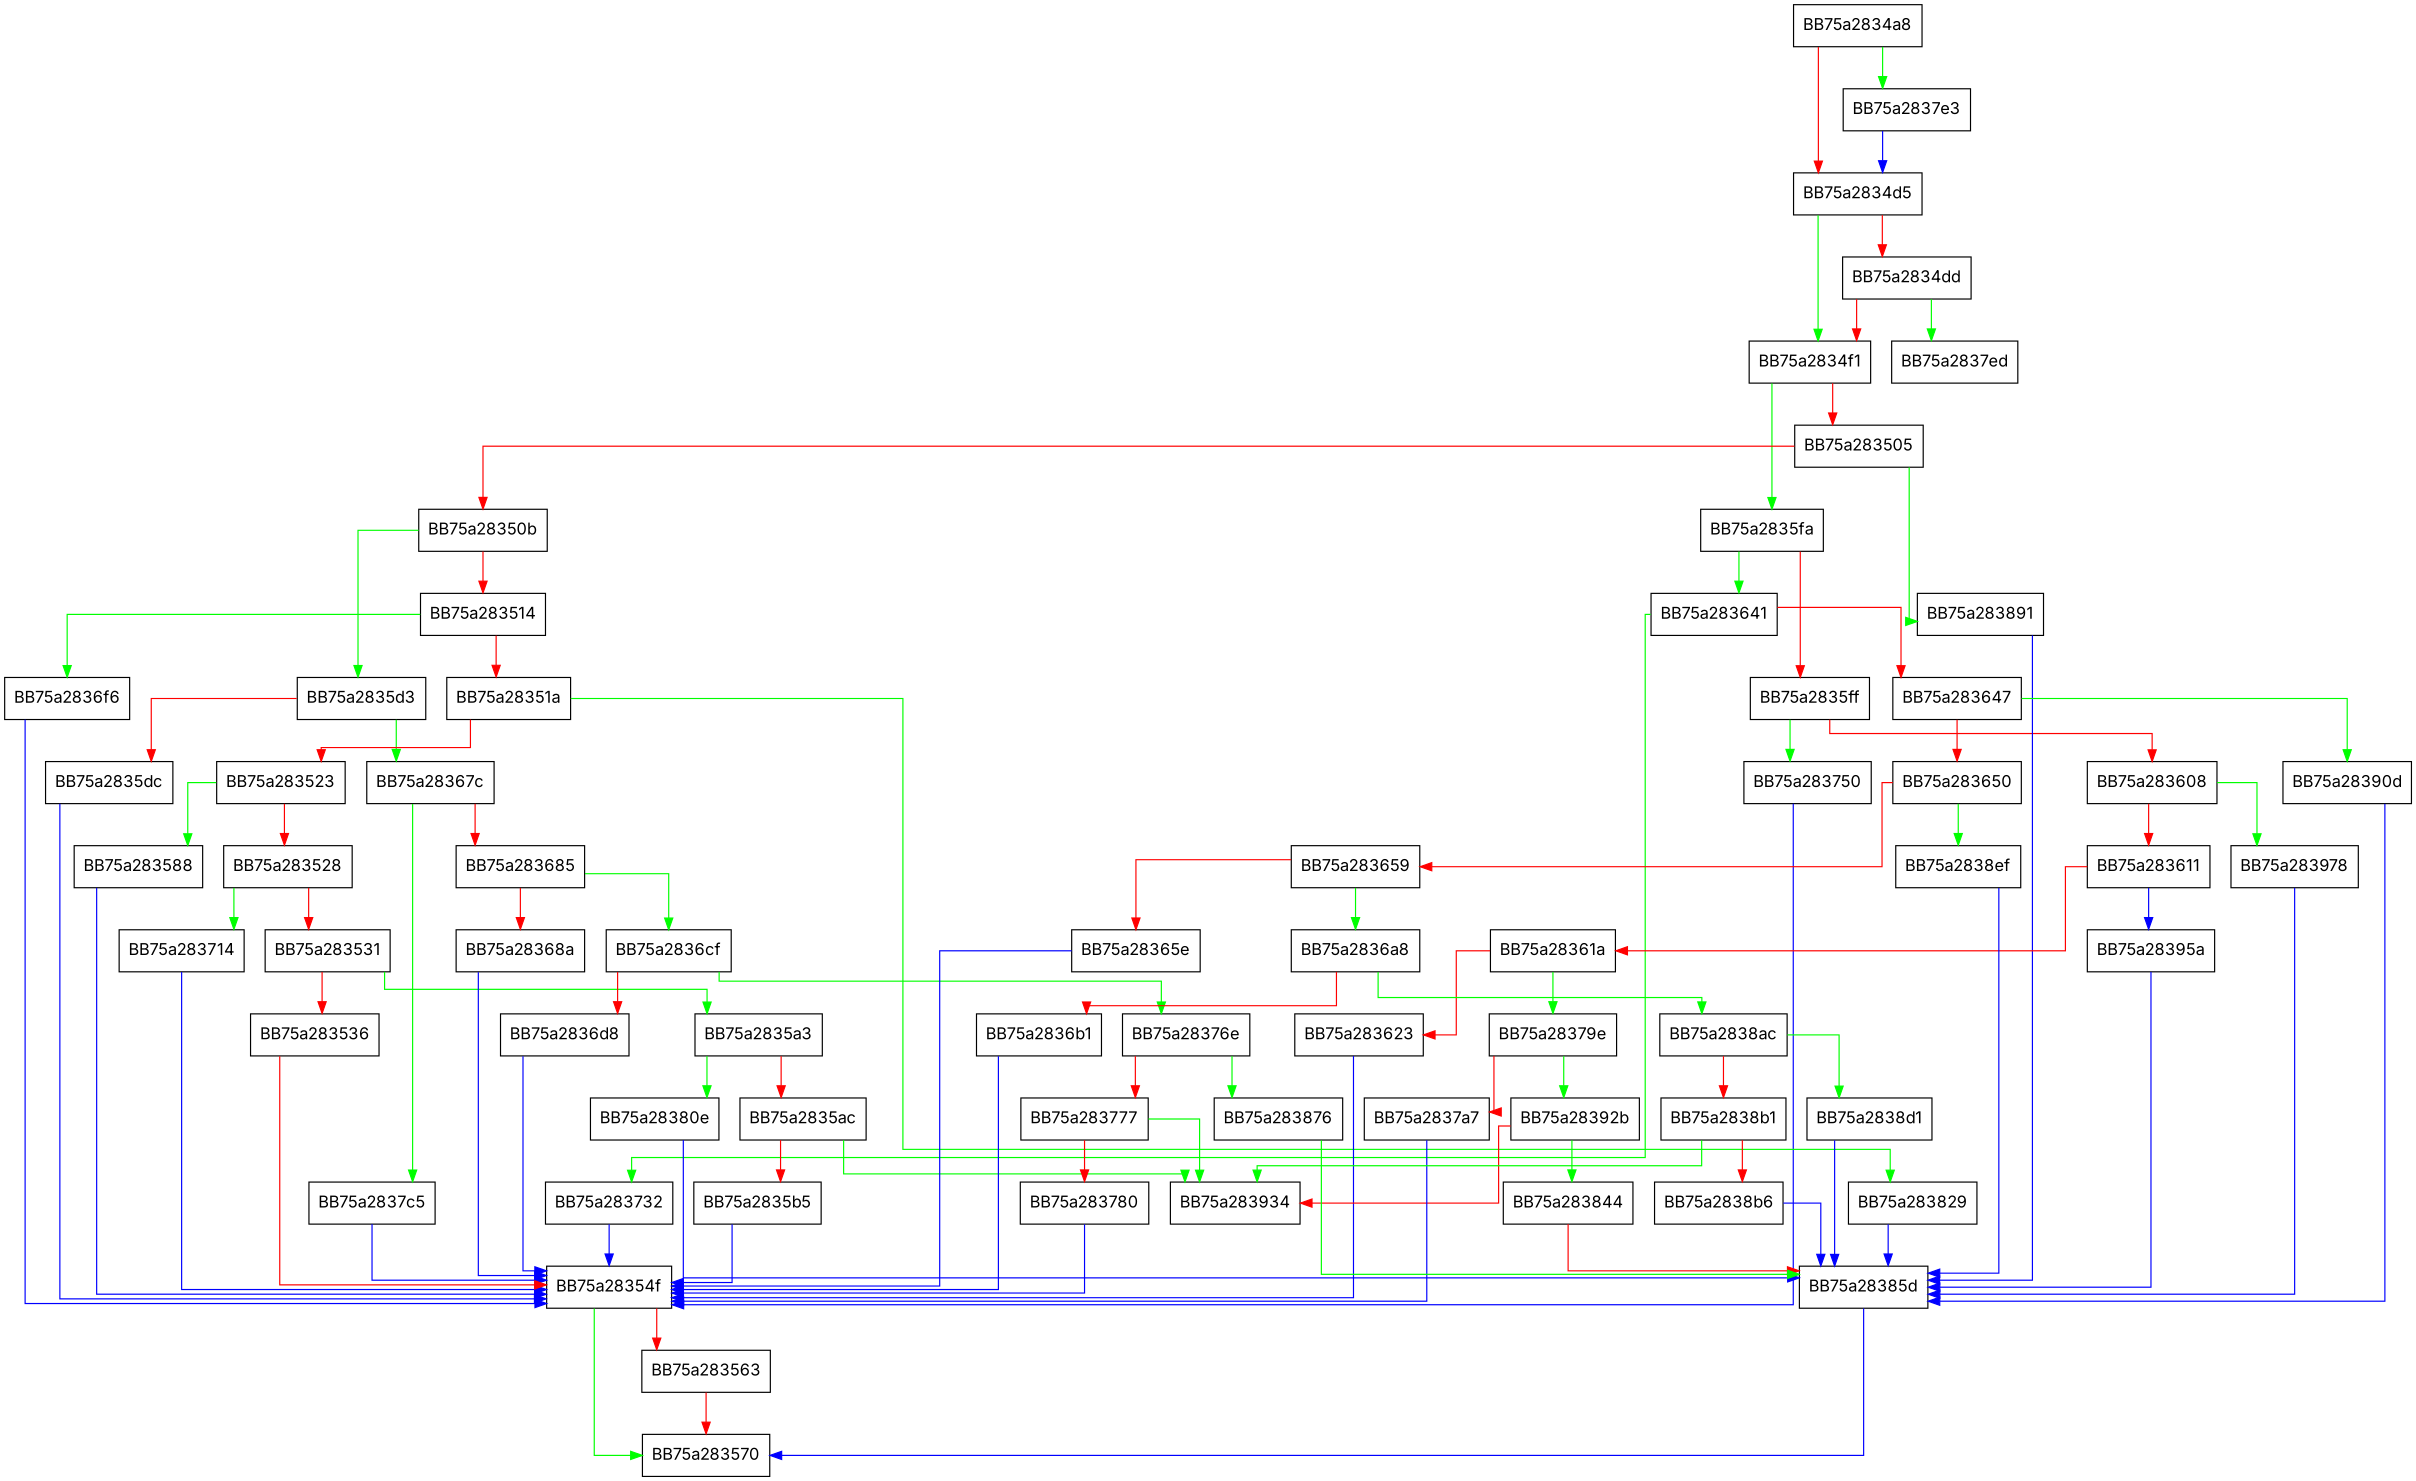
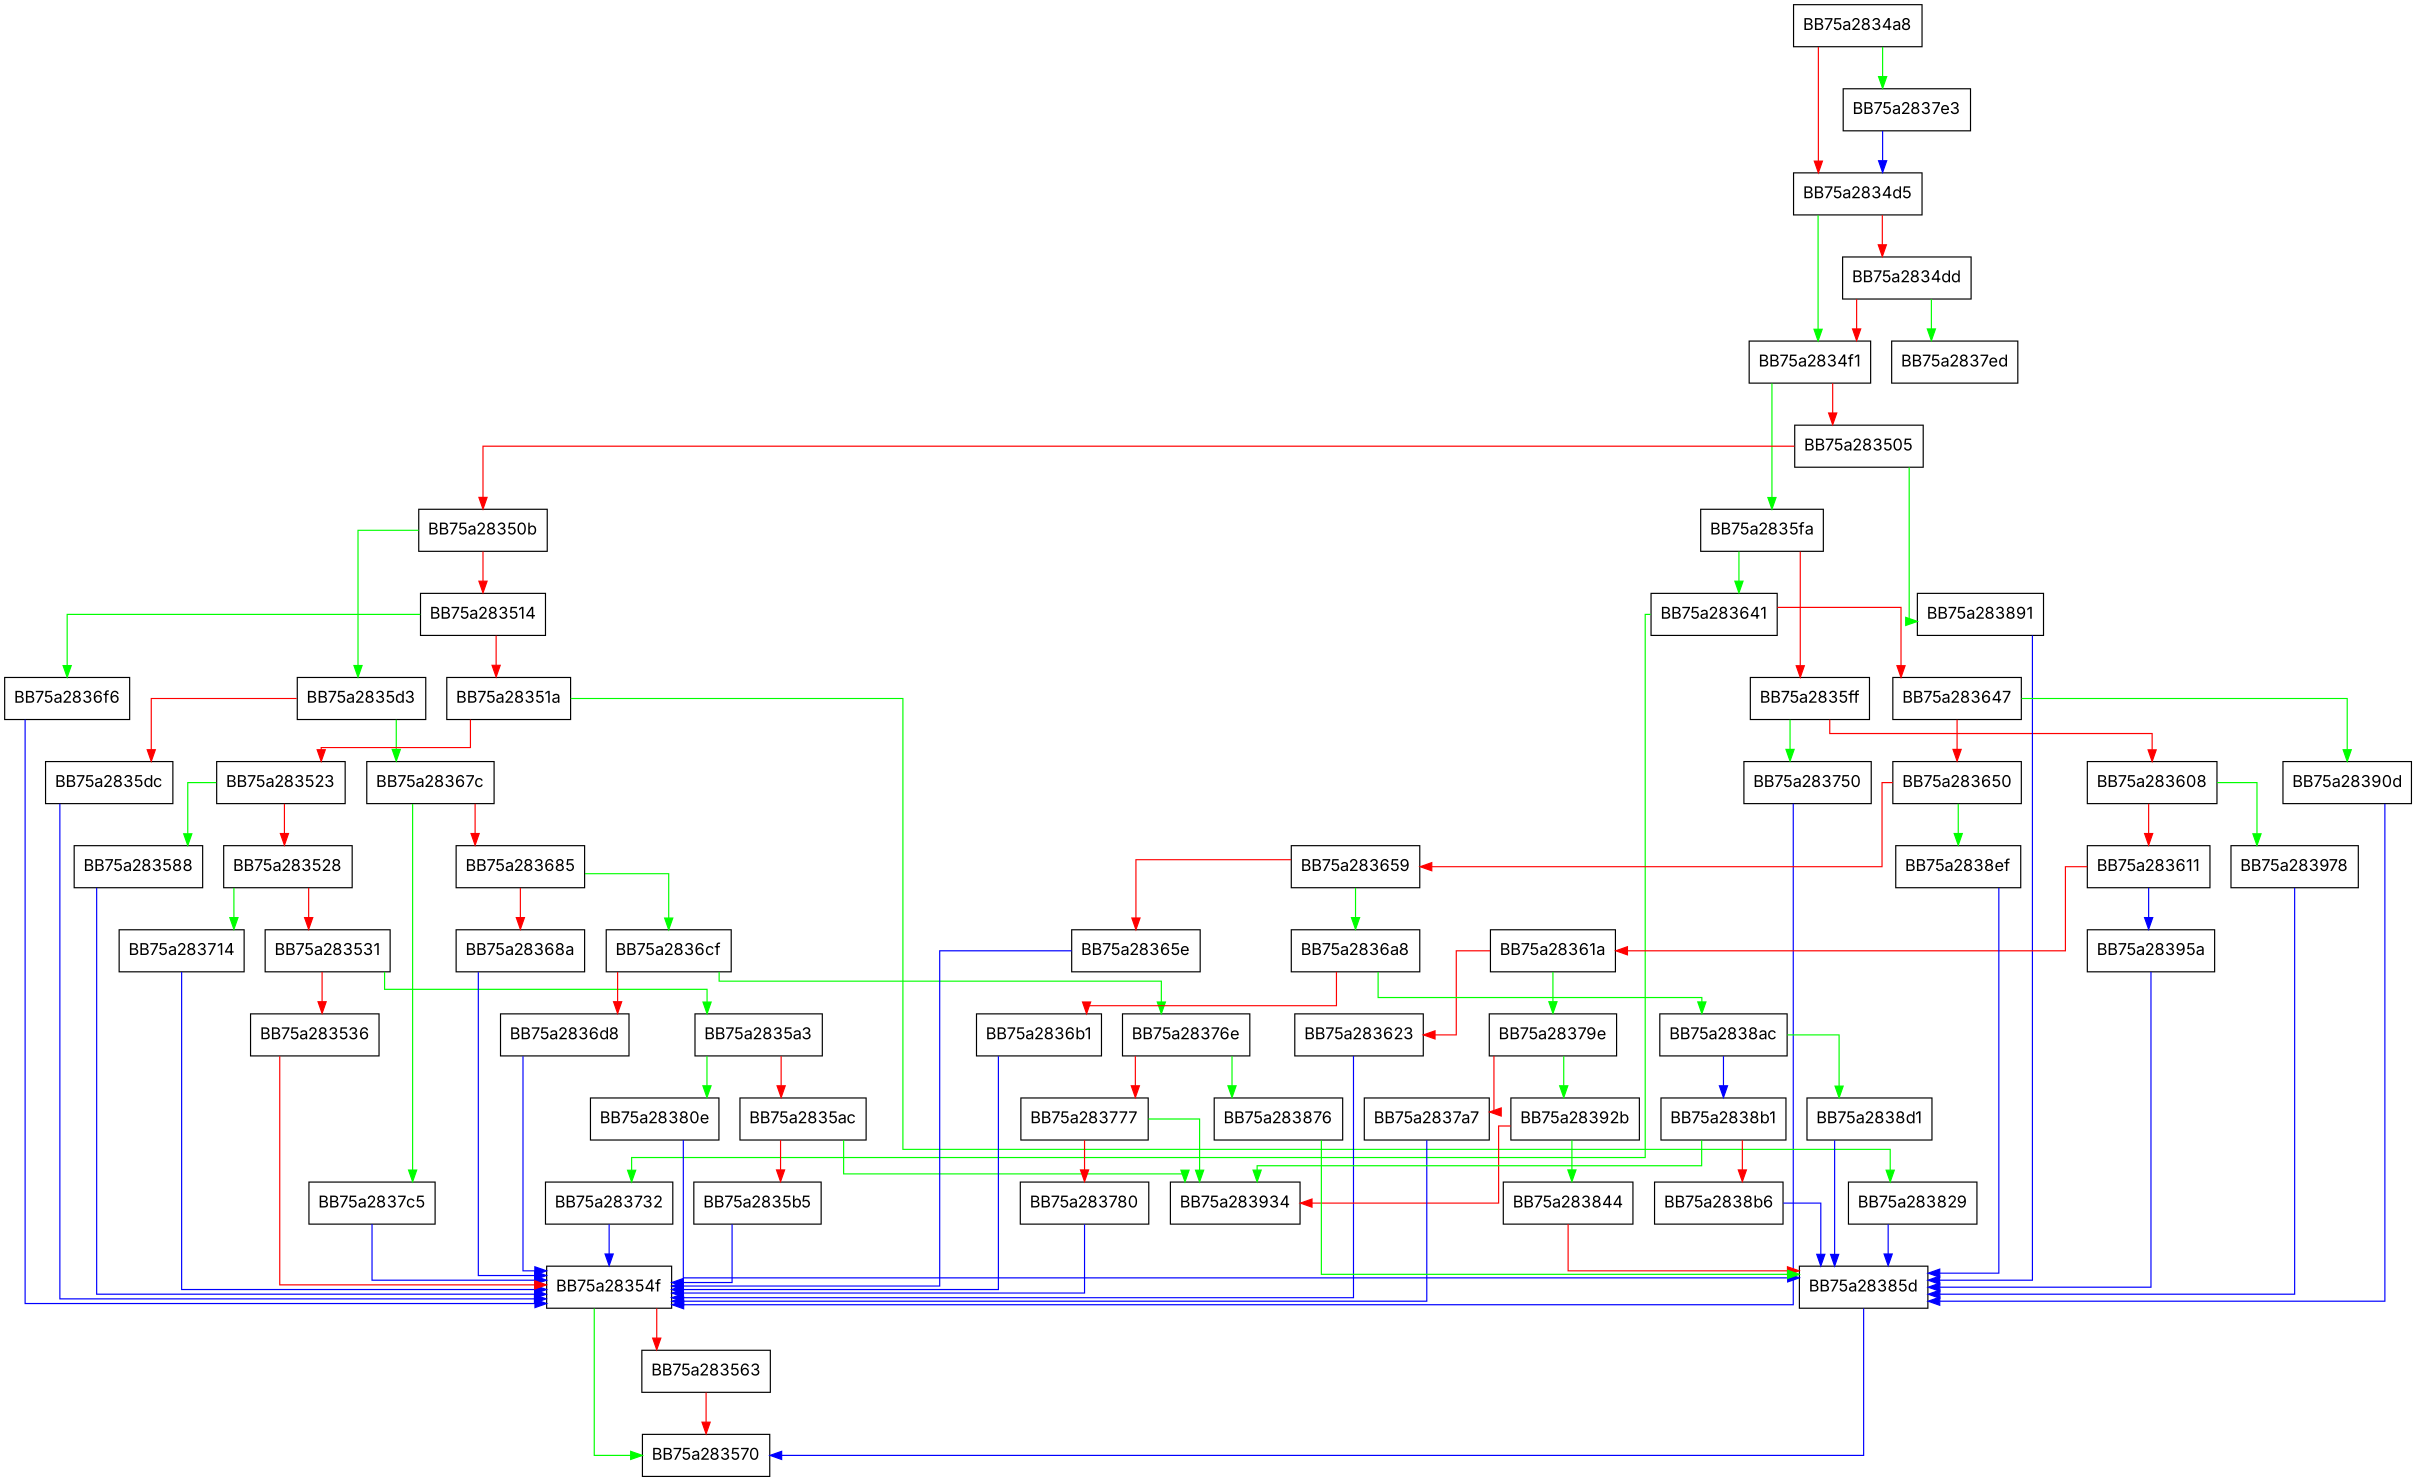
edge "BB75a2838ac" -> "BB75a2838b1": color red -> blue
